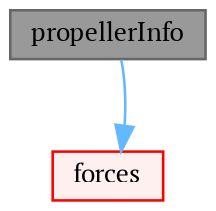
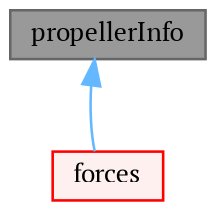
edge "propellerInfo" -> "forces": reversed
